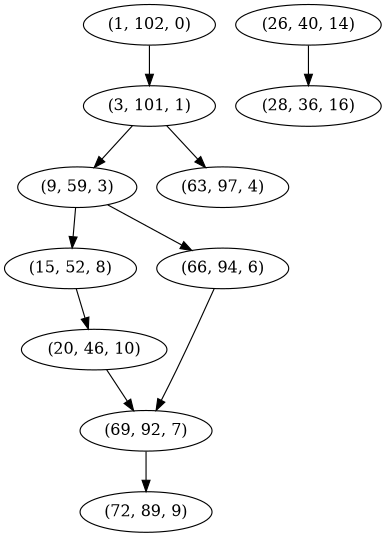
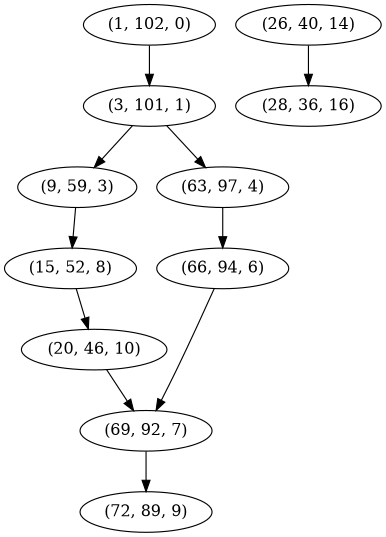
edge "(9, 59, 3)" -> "(66, 94, 6)": now "(63, 97, 4)" -> "(66, 94, 6)"
